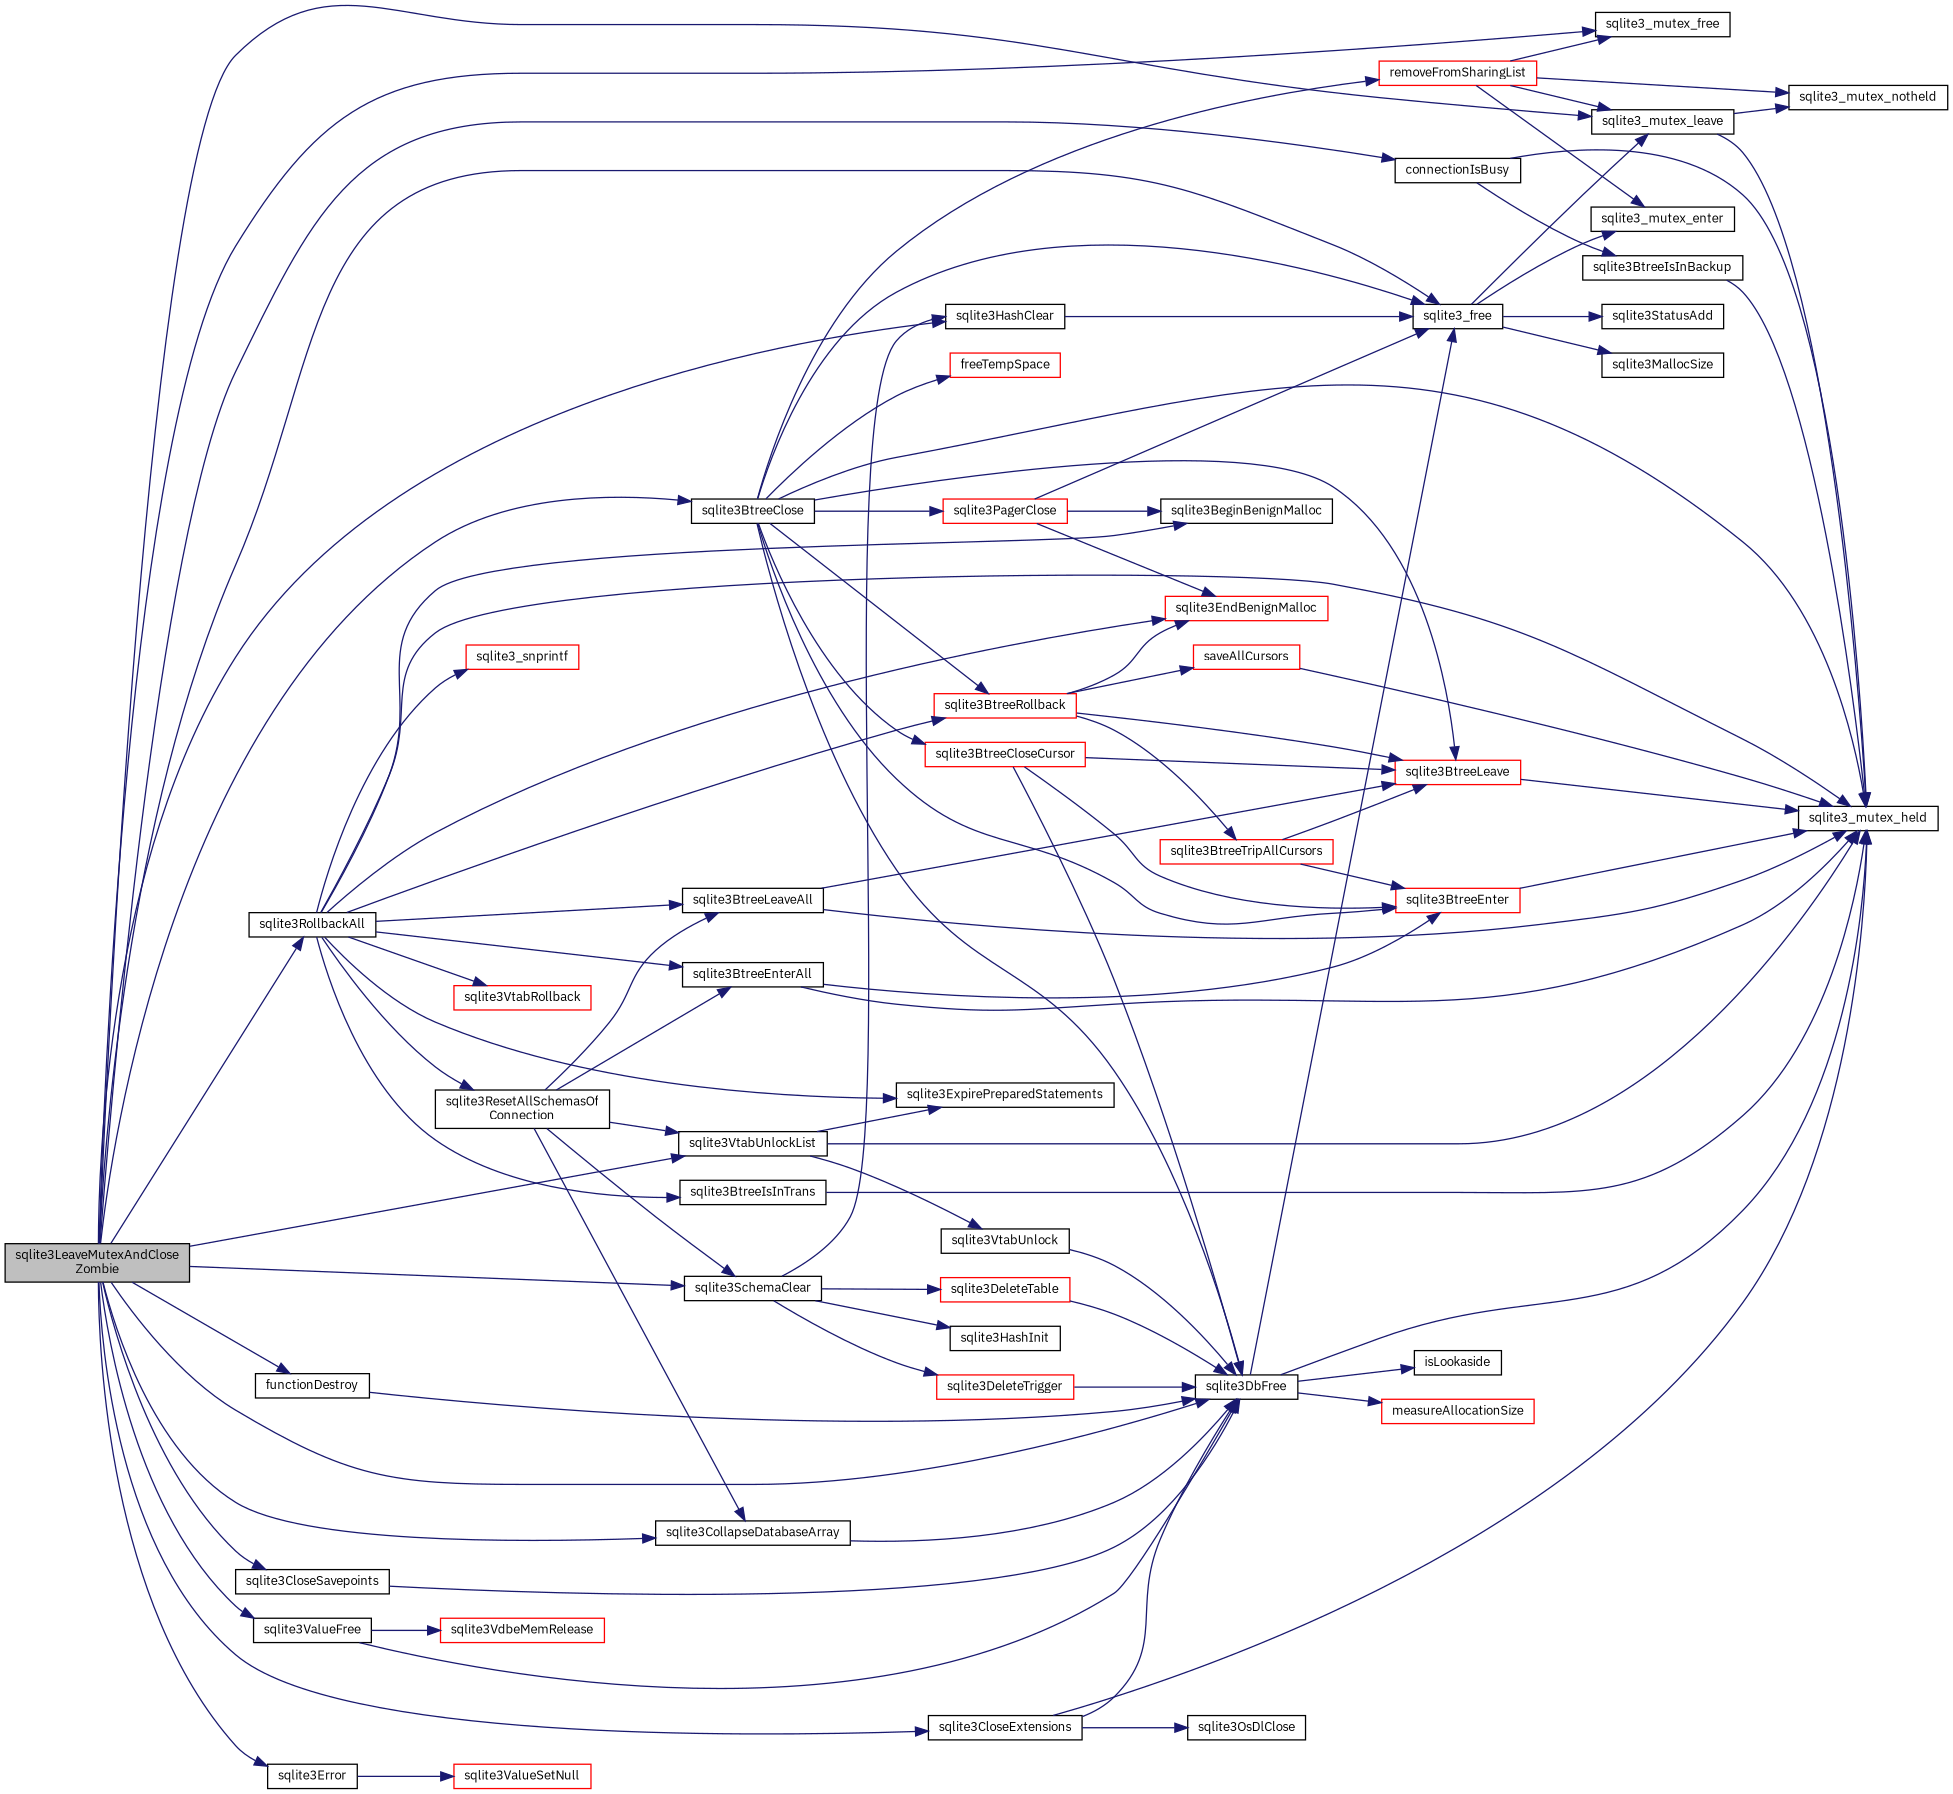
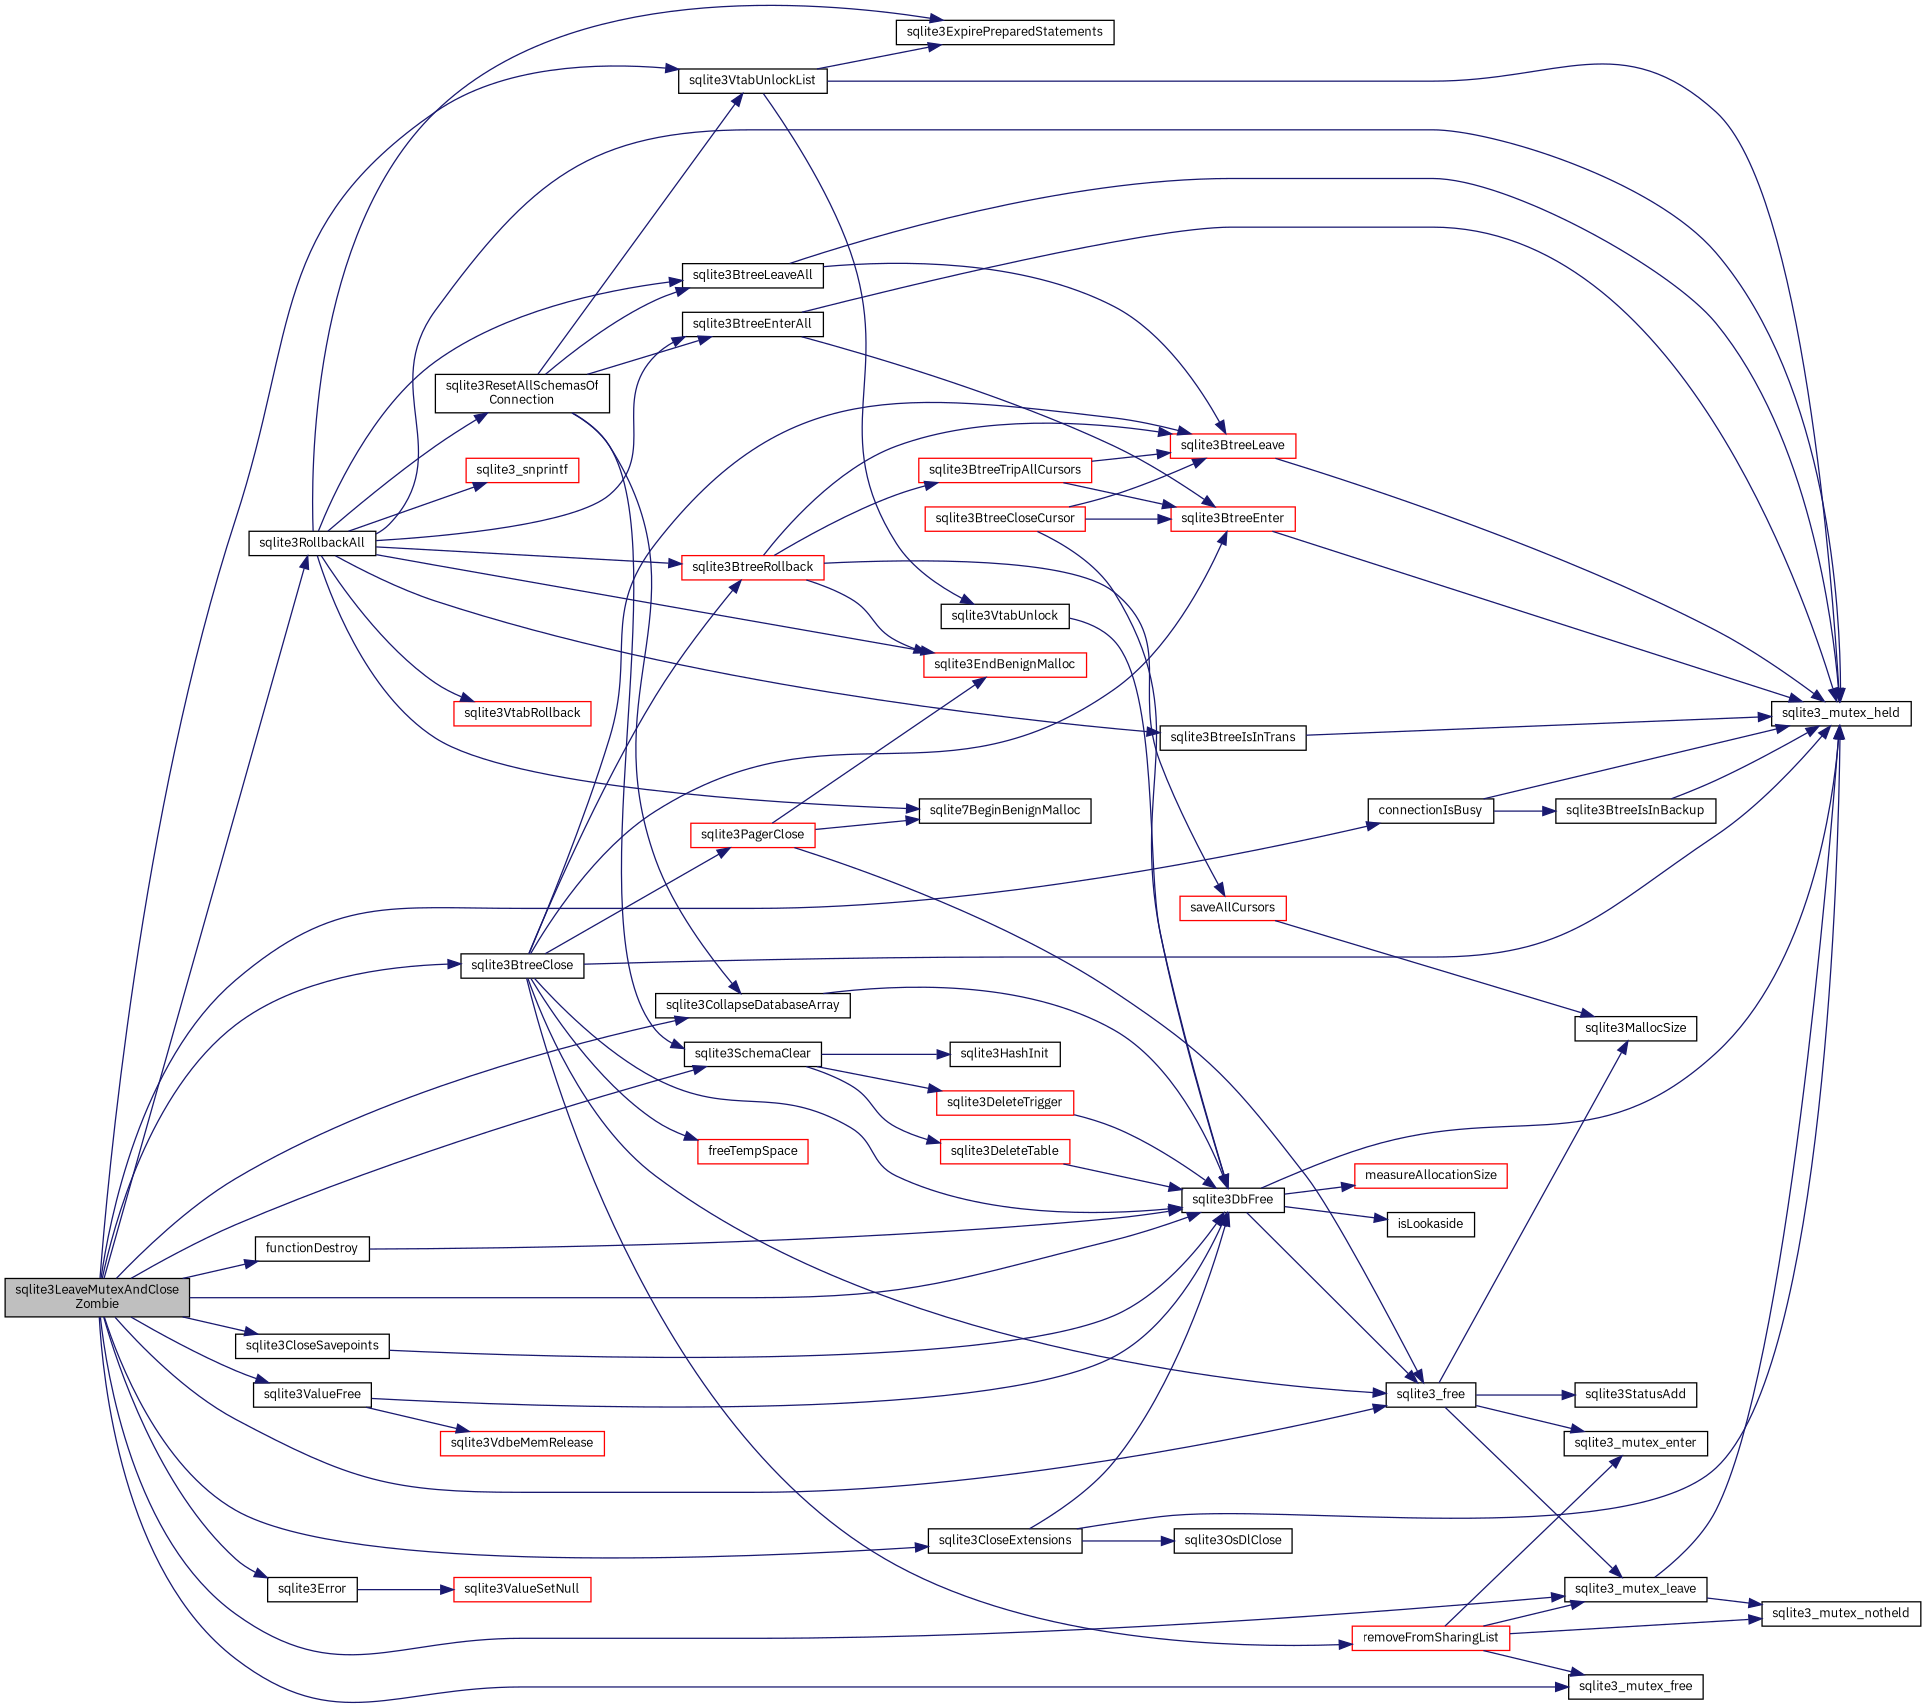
node "sqlite3HashClear": removed
node "sqlite3BeginBenignMalloc": label "sqlite3BeginBenignMalloc" -> "sqlite7BeginBenignMalloc"
edge "sqlite3BtreeClose" -> "sqlite3BtreeCloseCursor": removed
edge "saveAllCursors" -> "sqlite3_mutex_held": now "saveAllCursors" -> "sqlite3MallocSize"
